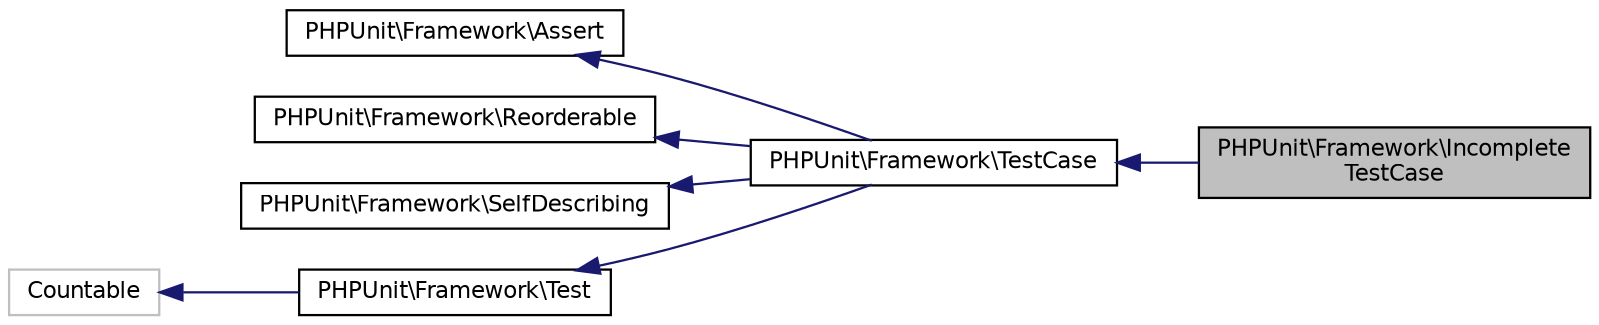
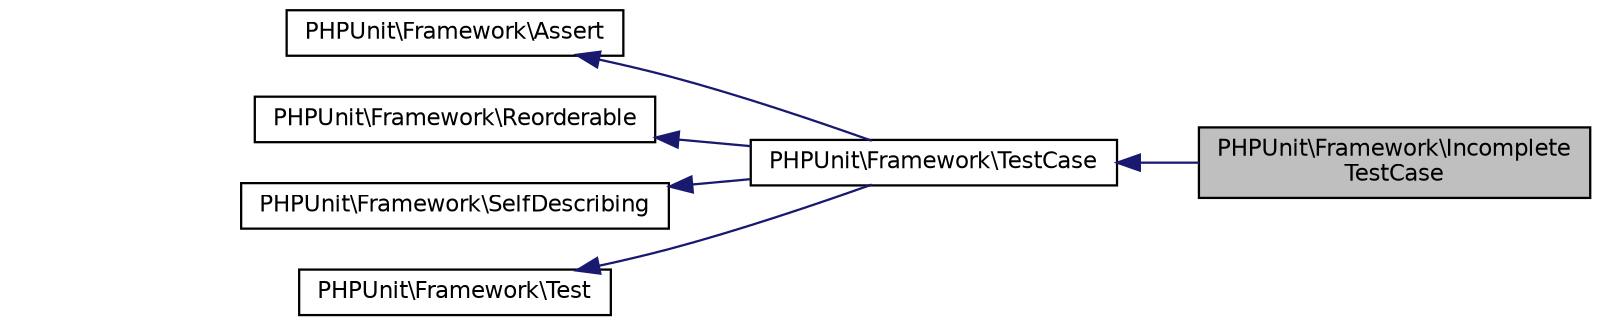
node "Countable": removed
